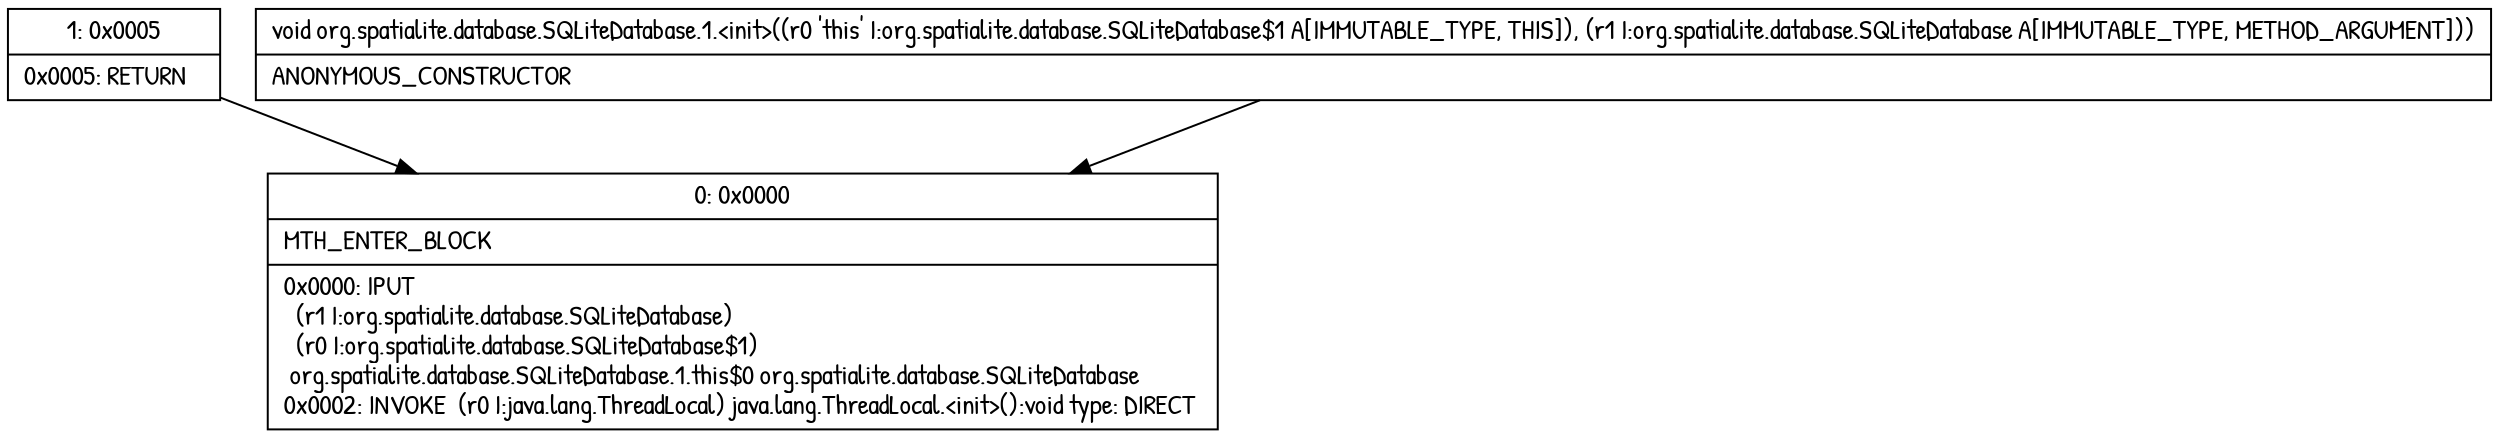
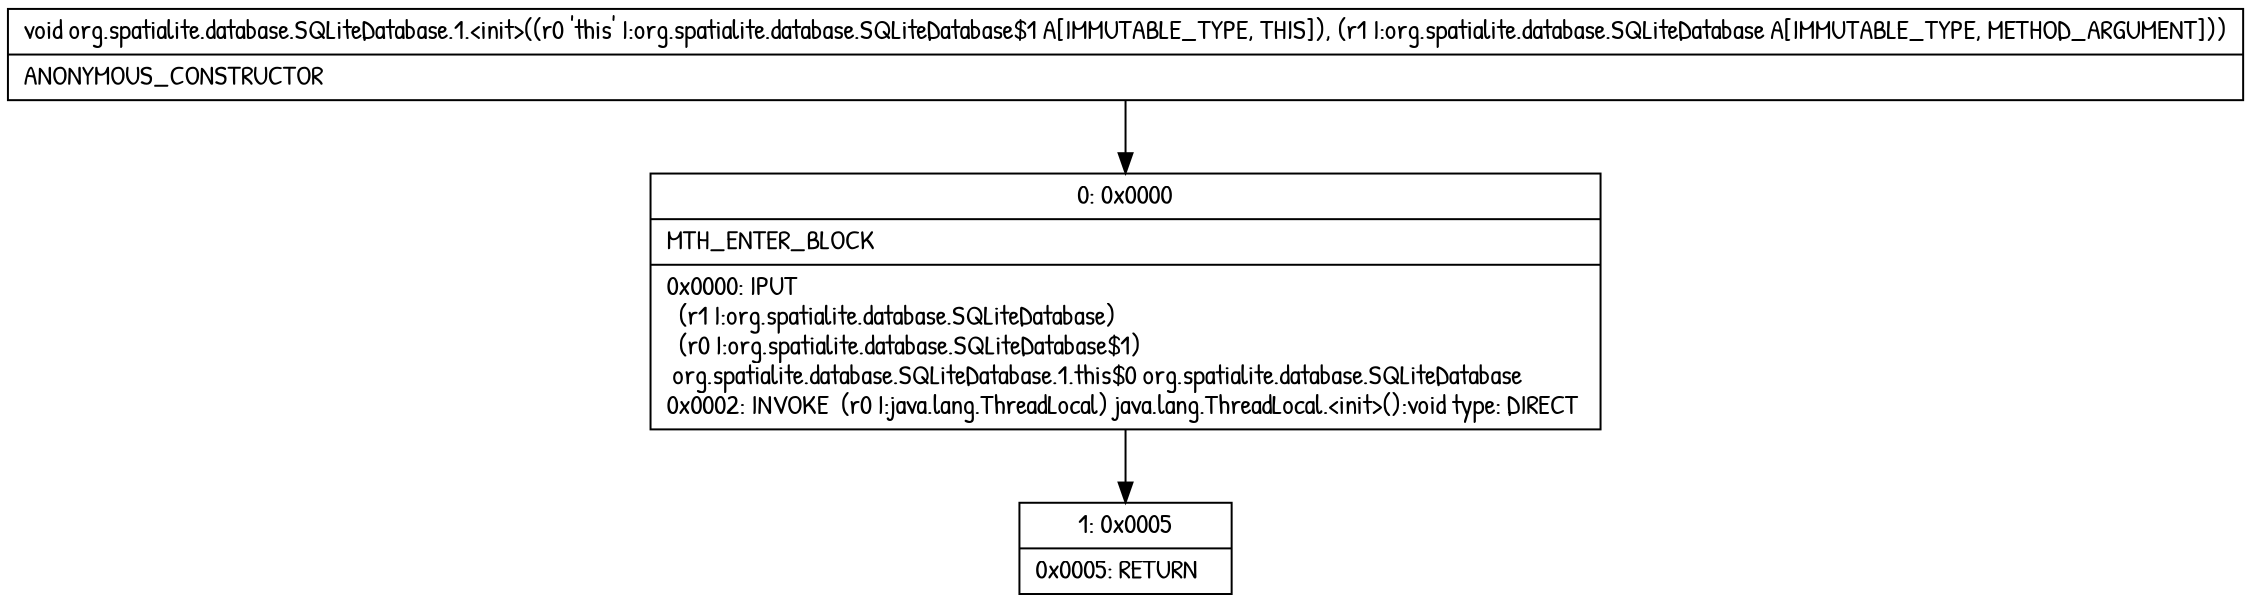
edge "1: 0x0005" -> "0: 0x0000": reversed
